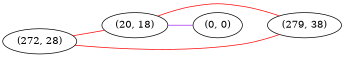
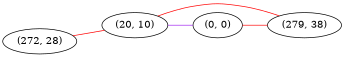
node "(20, 18)": label "(20, 18)" -> "(20, 10)"
edge "(279, 38)" -- "(272, 28)": now "(279, 38)" -- "(0, 0)"
